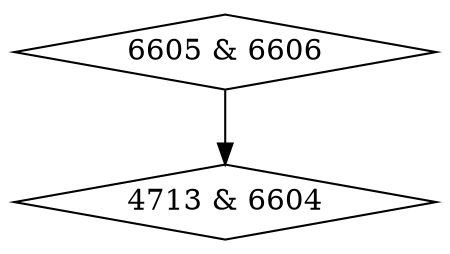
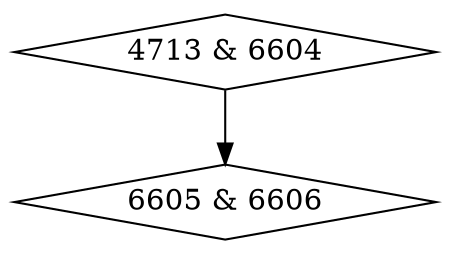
edge "6605 & 6606" -> "4713 & 6604": reversed
